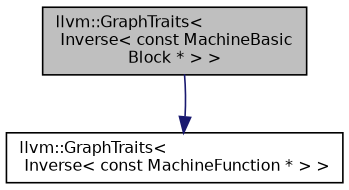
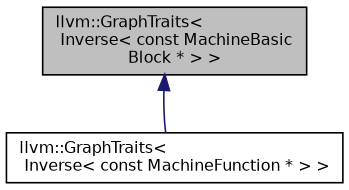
edge "llvm::GraphTraits< Inverse< const MachineBasic Block * > >" -> "llvm::GraphTraits< Inverse< const MachineFunction * > >": reversed
